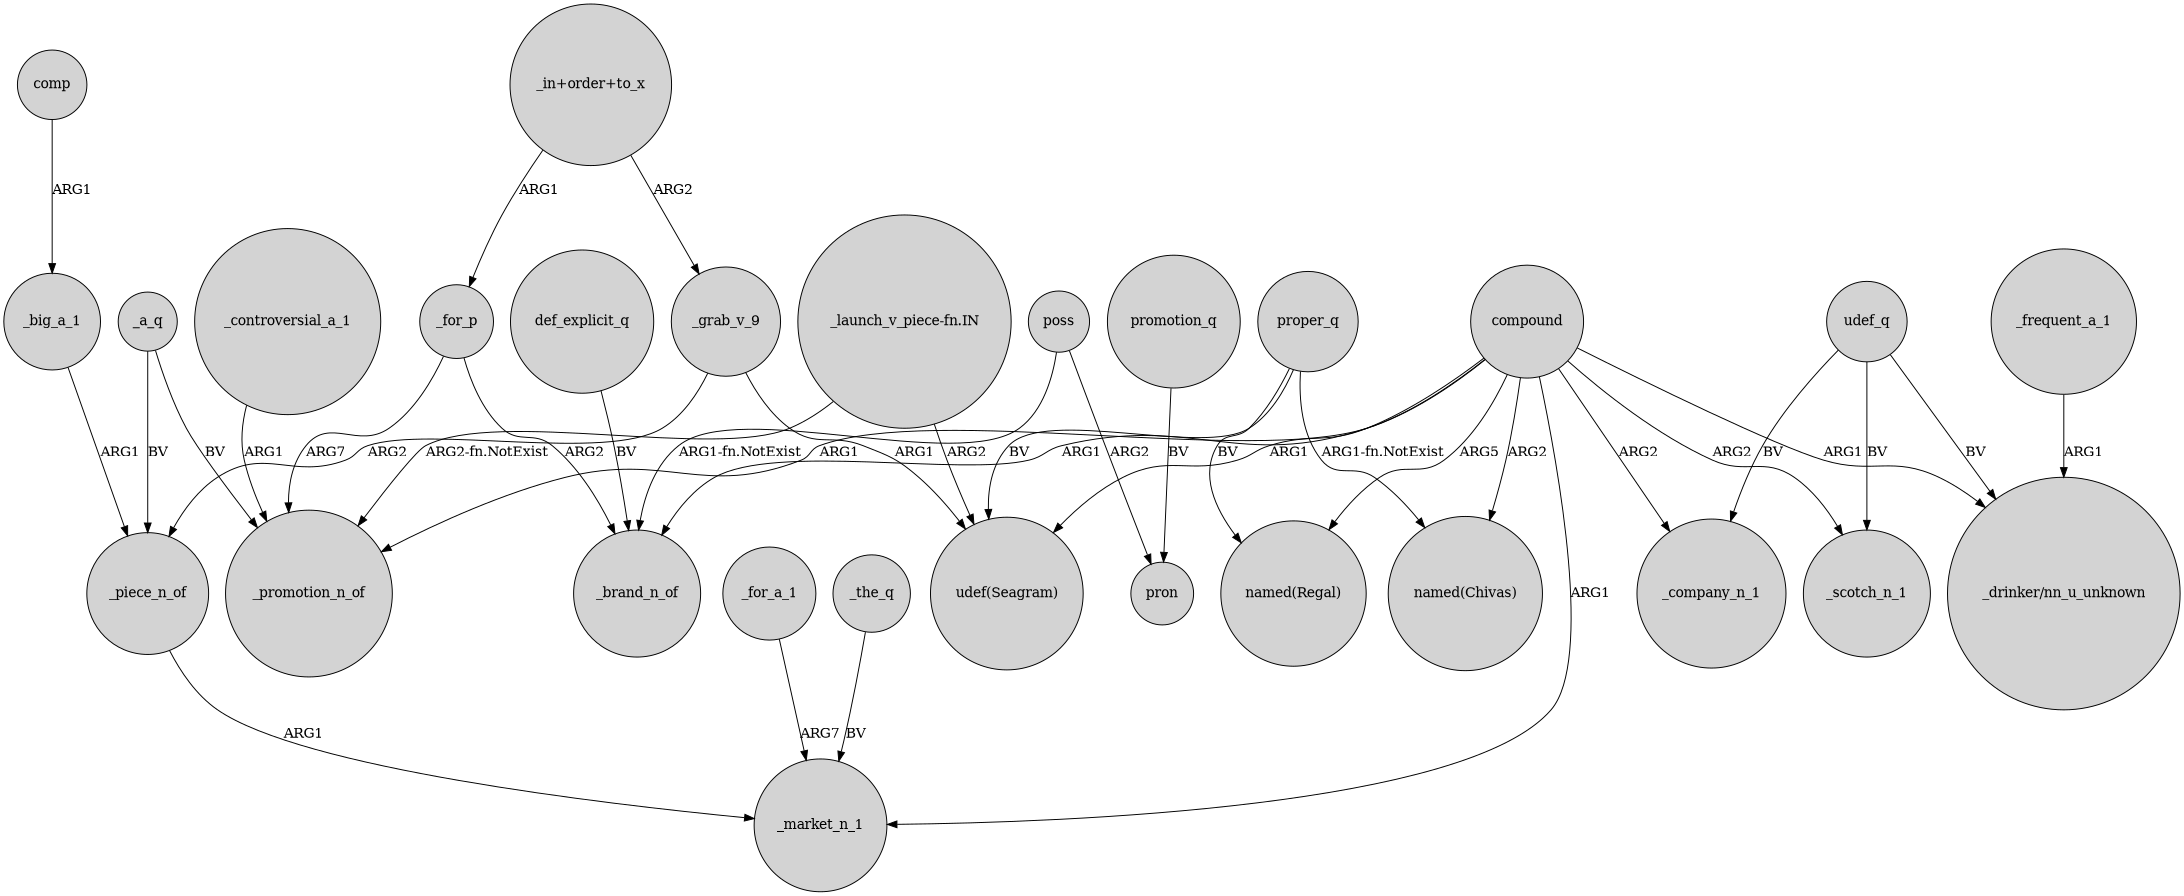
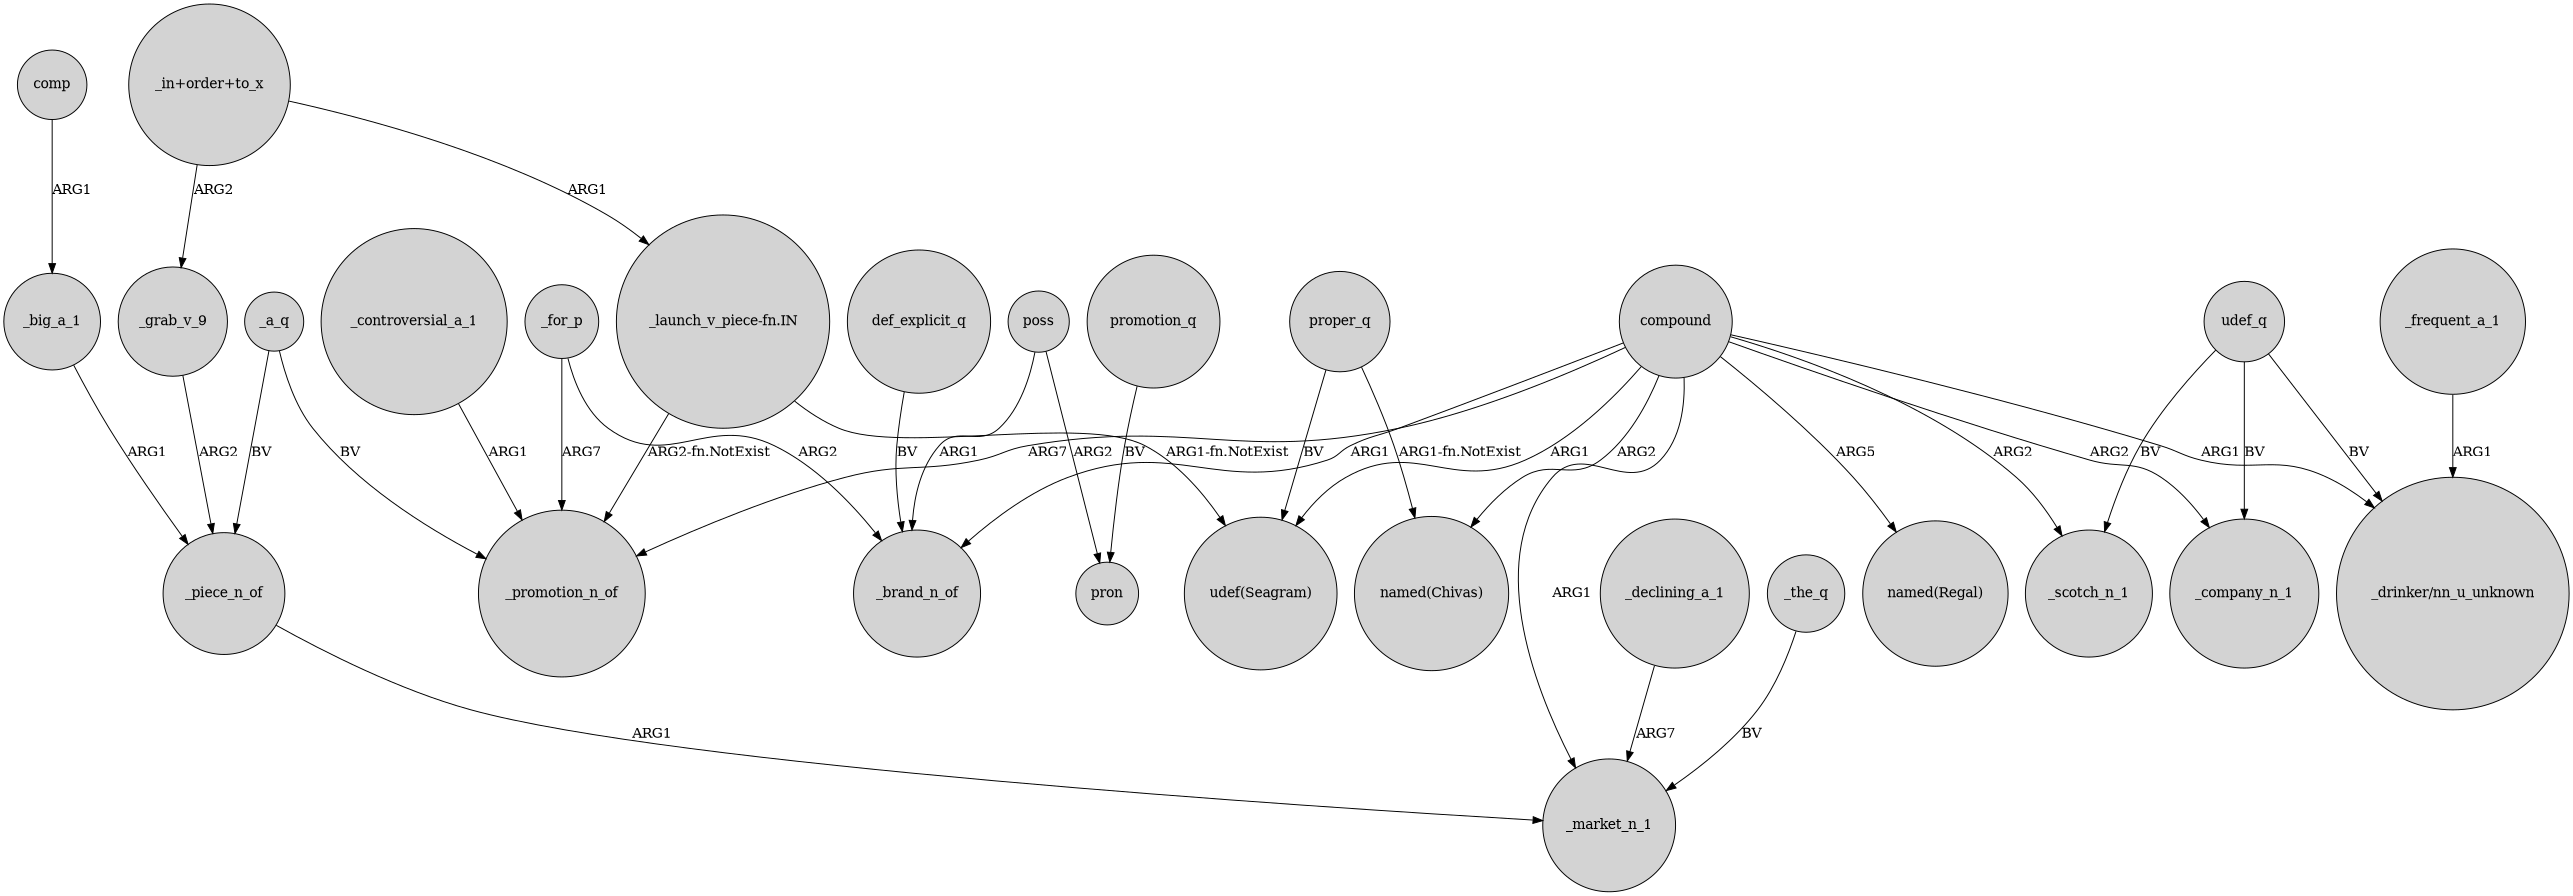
edge "_in+order+to_x" -> "_for_p": now "_in+order+to_x" -> "_launch_v_piece-fn.IN"
edge "_grab_v_9" -> "udef(Seagram)": removed, label "ARG1"
edge "proper_q" -> "named(Regal)": removed, label "BV"
edge "poss" -> "_brand_n_of": label "ARG1-fn.NotExist" -> "ARG1"
edge "compound" -> "_promotion_n_of": label "ARG1" -> "ARG7"
edge "_launch_v_piece-fn.IN" -> "udef(Seagram)": label "ARG2" -> "ARG1-fn.NotExist"
node "_for_a_1": label "_for_a_1" -> "_declining_a_1"
